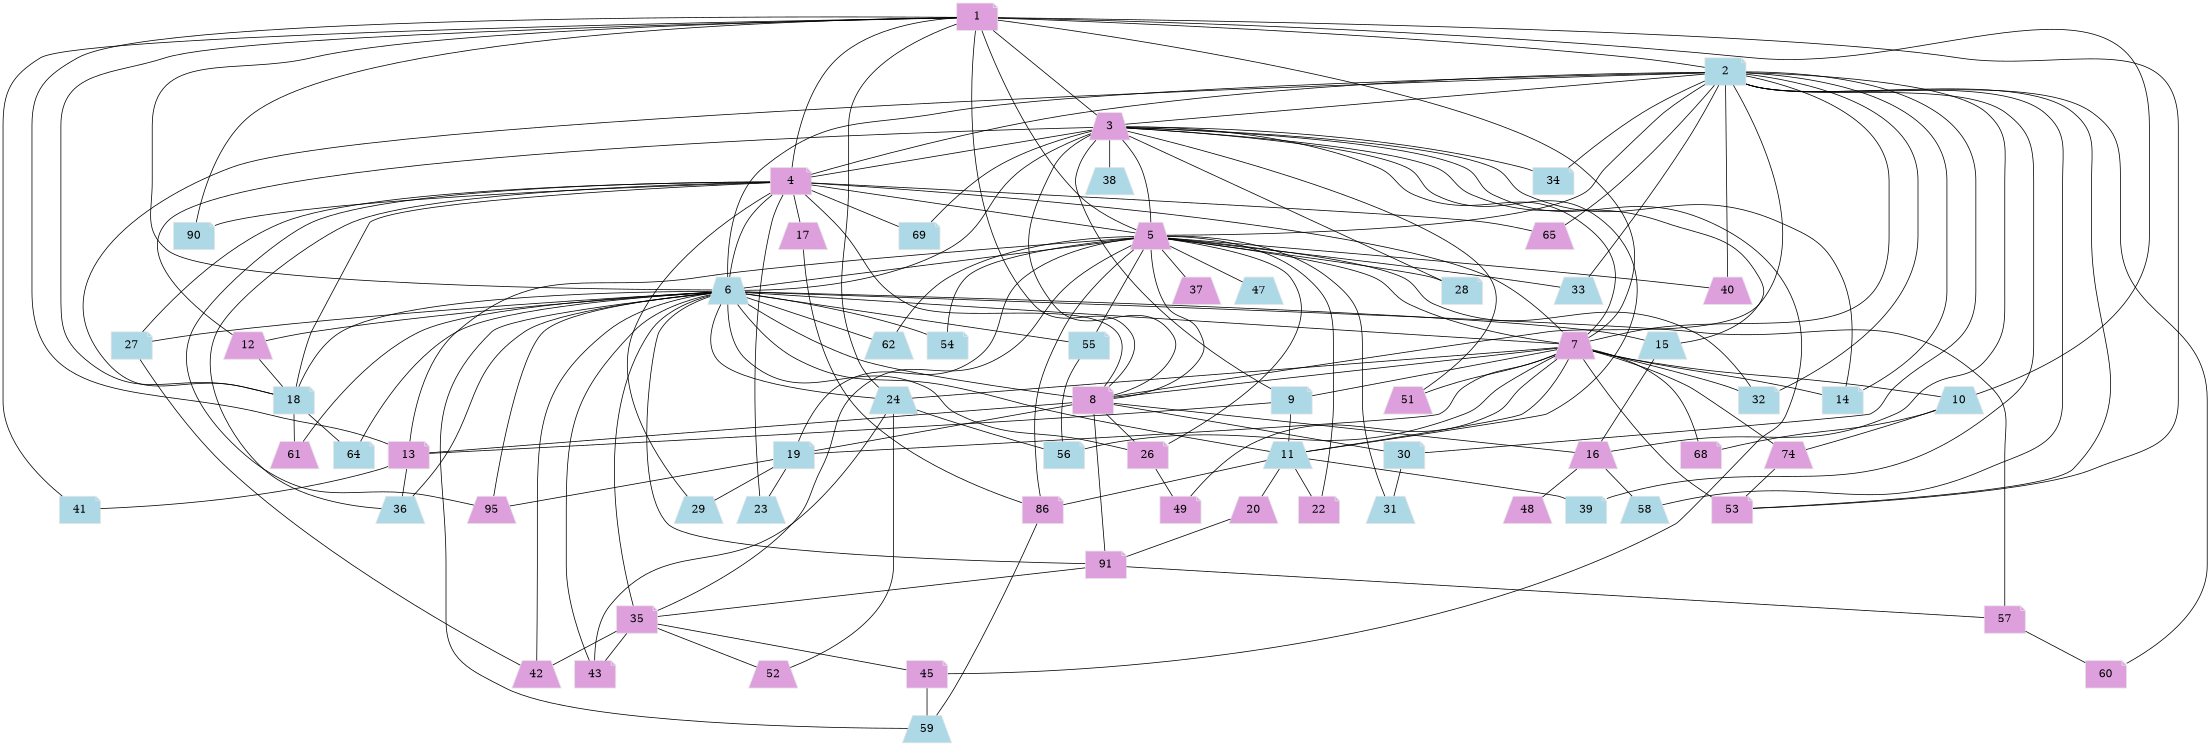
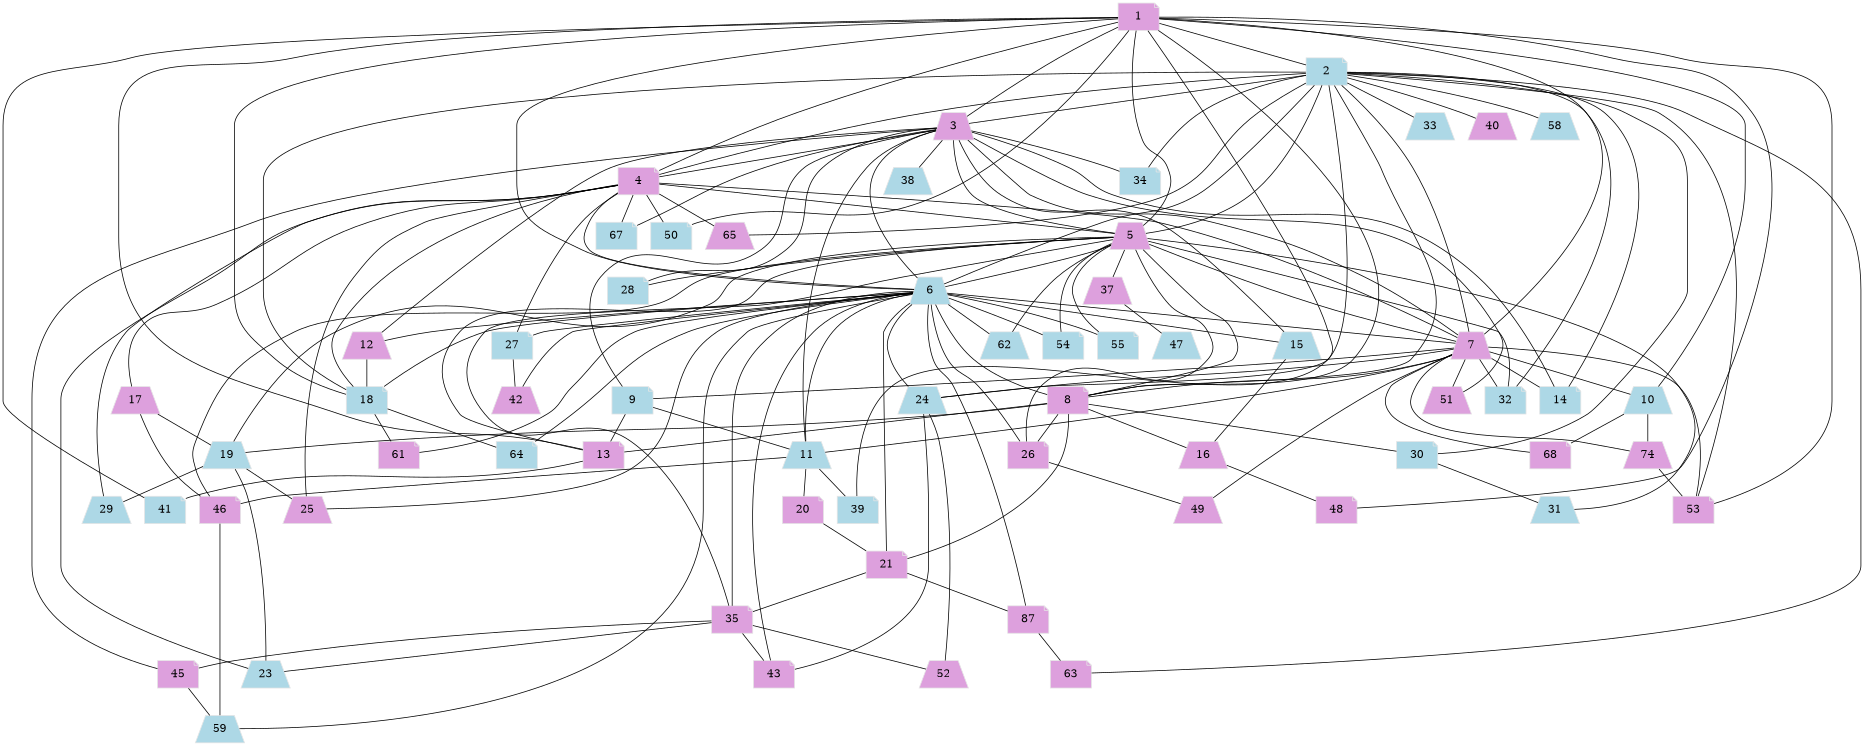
edge "1" -- "48": added
node "90": label "90" -> "50"
node "69": label "69" -> "67"
edge "5" -- "40": removed
edge "5" -- "33": removed
edge "5" -- "47": now "37" -- "47"
edge "3" -- "8": removed
edge "2" -- "16": removed
edge "4" -- "8": removed
edge "7" -- "19": now "17" -- "19"
node "61": shape trapezium -> note
node "19": shape note -> trapezium
node "56": removed
edge "16" -- "58": removed
node "36": removed
node "95": label "95" -> "25"
node "86": label "86" -> "46"
node "49": shape note -> trapezium
node "20": shape trapezium -> note
node "22": removed
node "48": shape trapezium -> note
node "91": label "91" -> "21"
node "57": label "57" -> "87"
edge "35" -- "42": now "35" -- "23"
node "60": label "60" -> "63"
